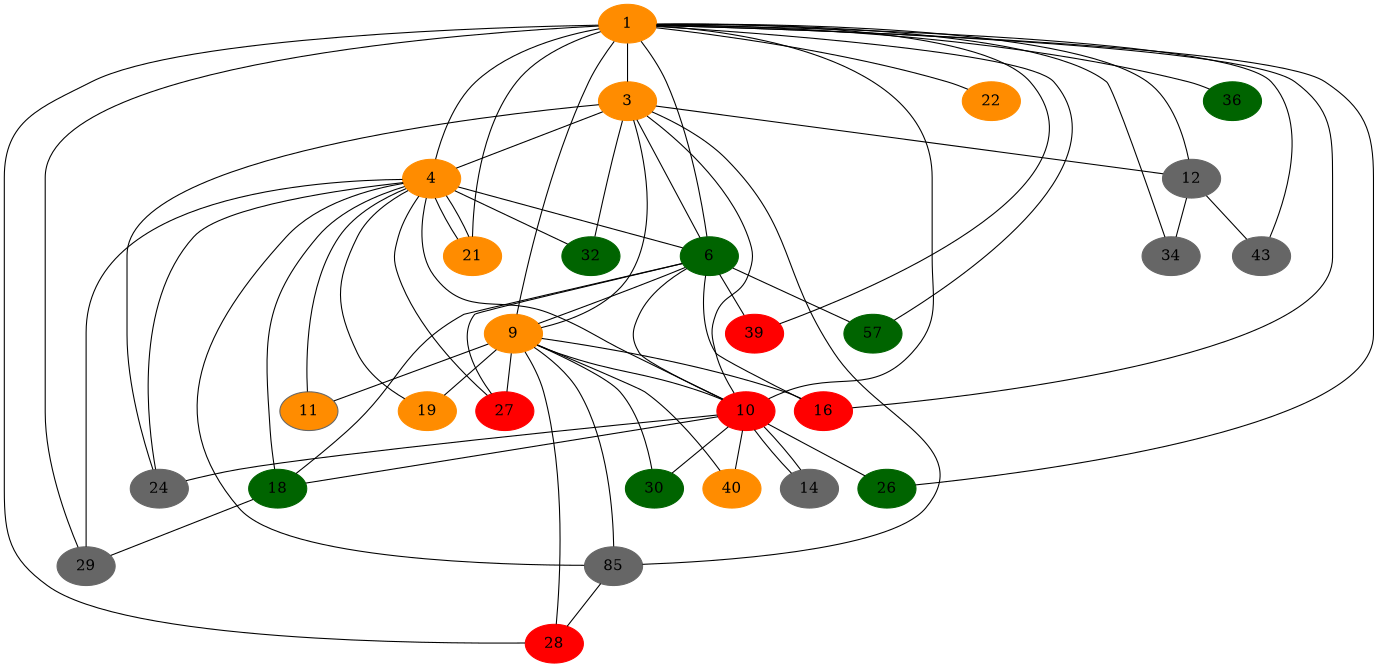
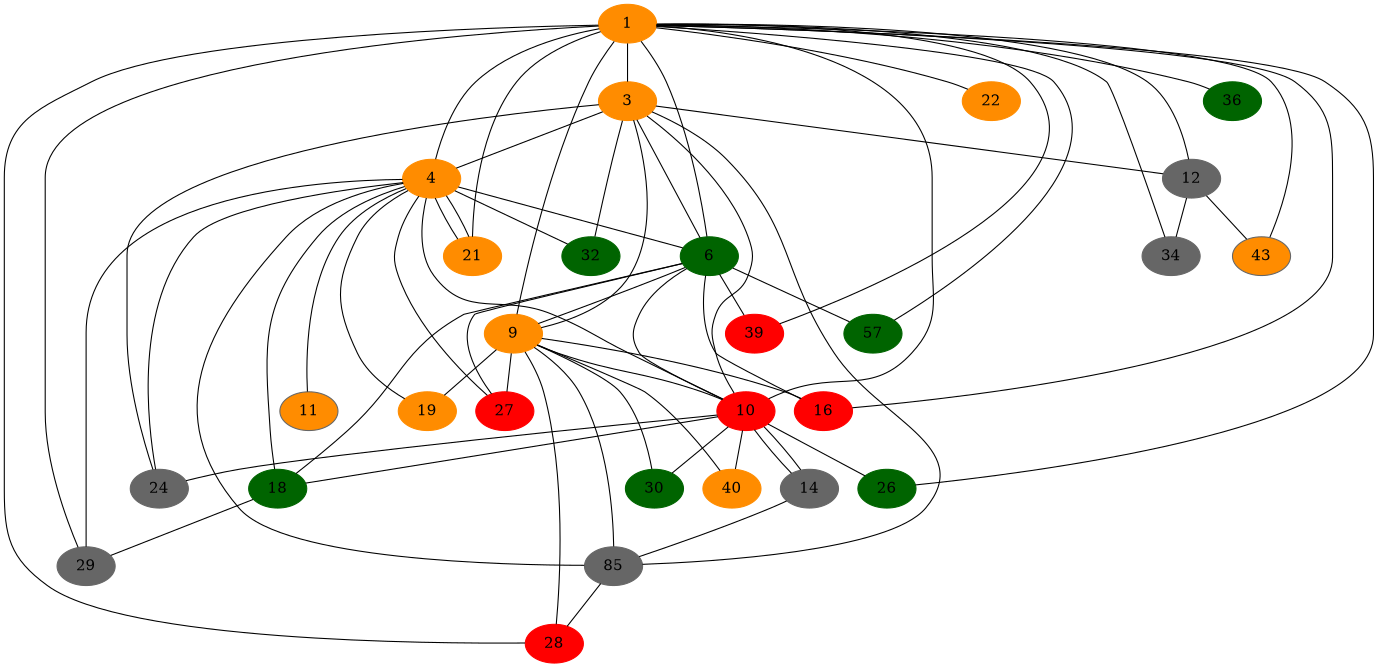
node "43": fillcolor gray40 -> darkorange
edge "9" -- "11": removed
edge "14" -- "85": added
